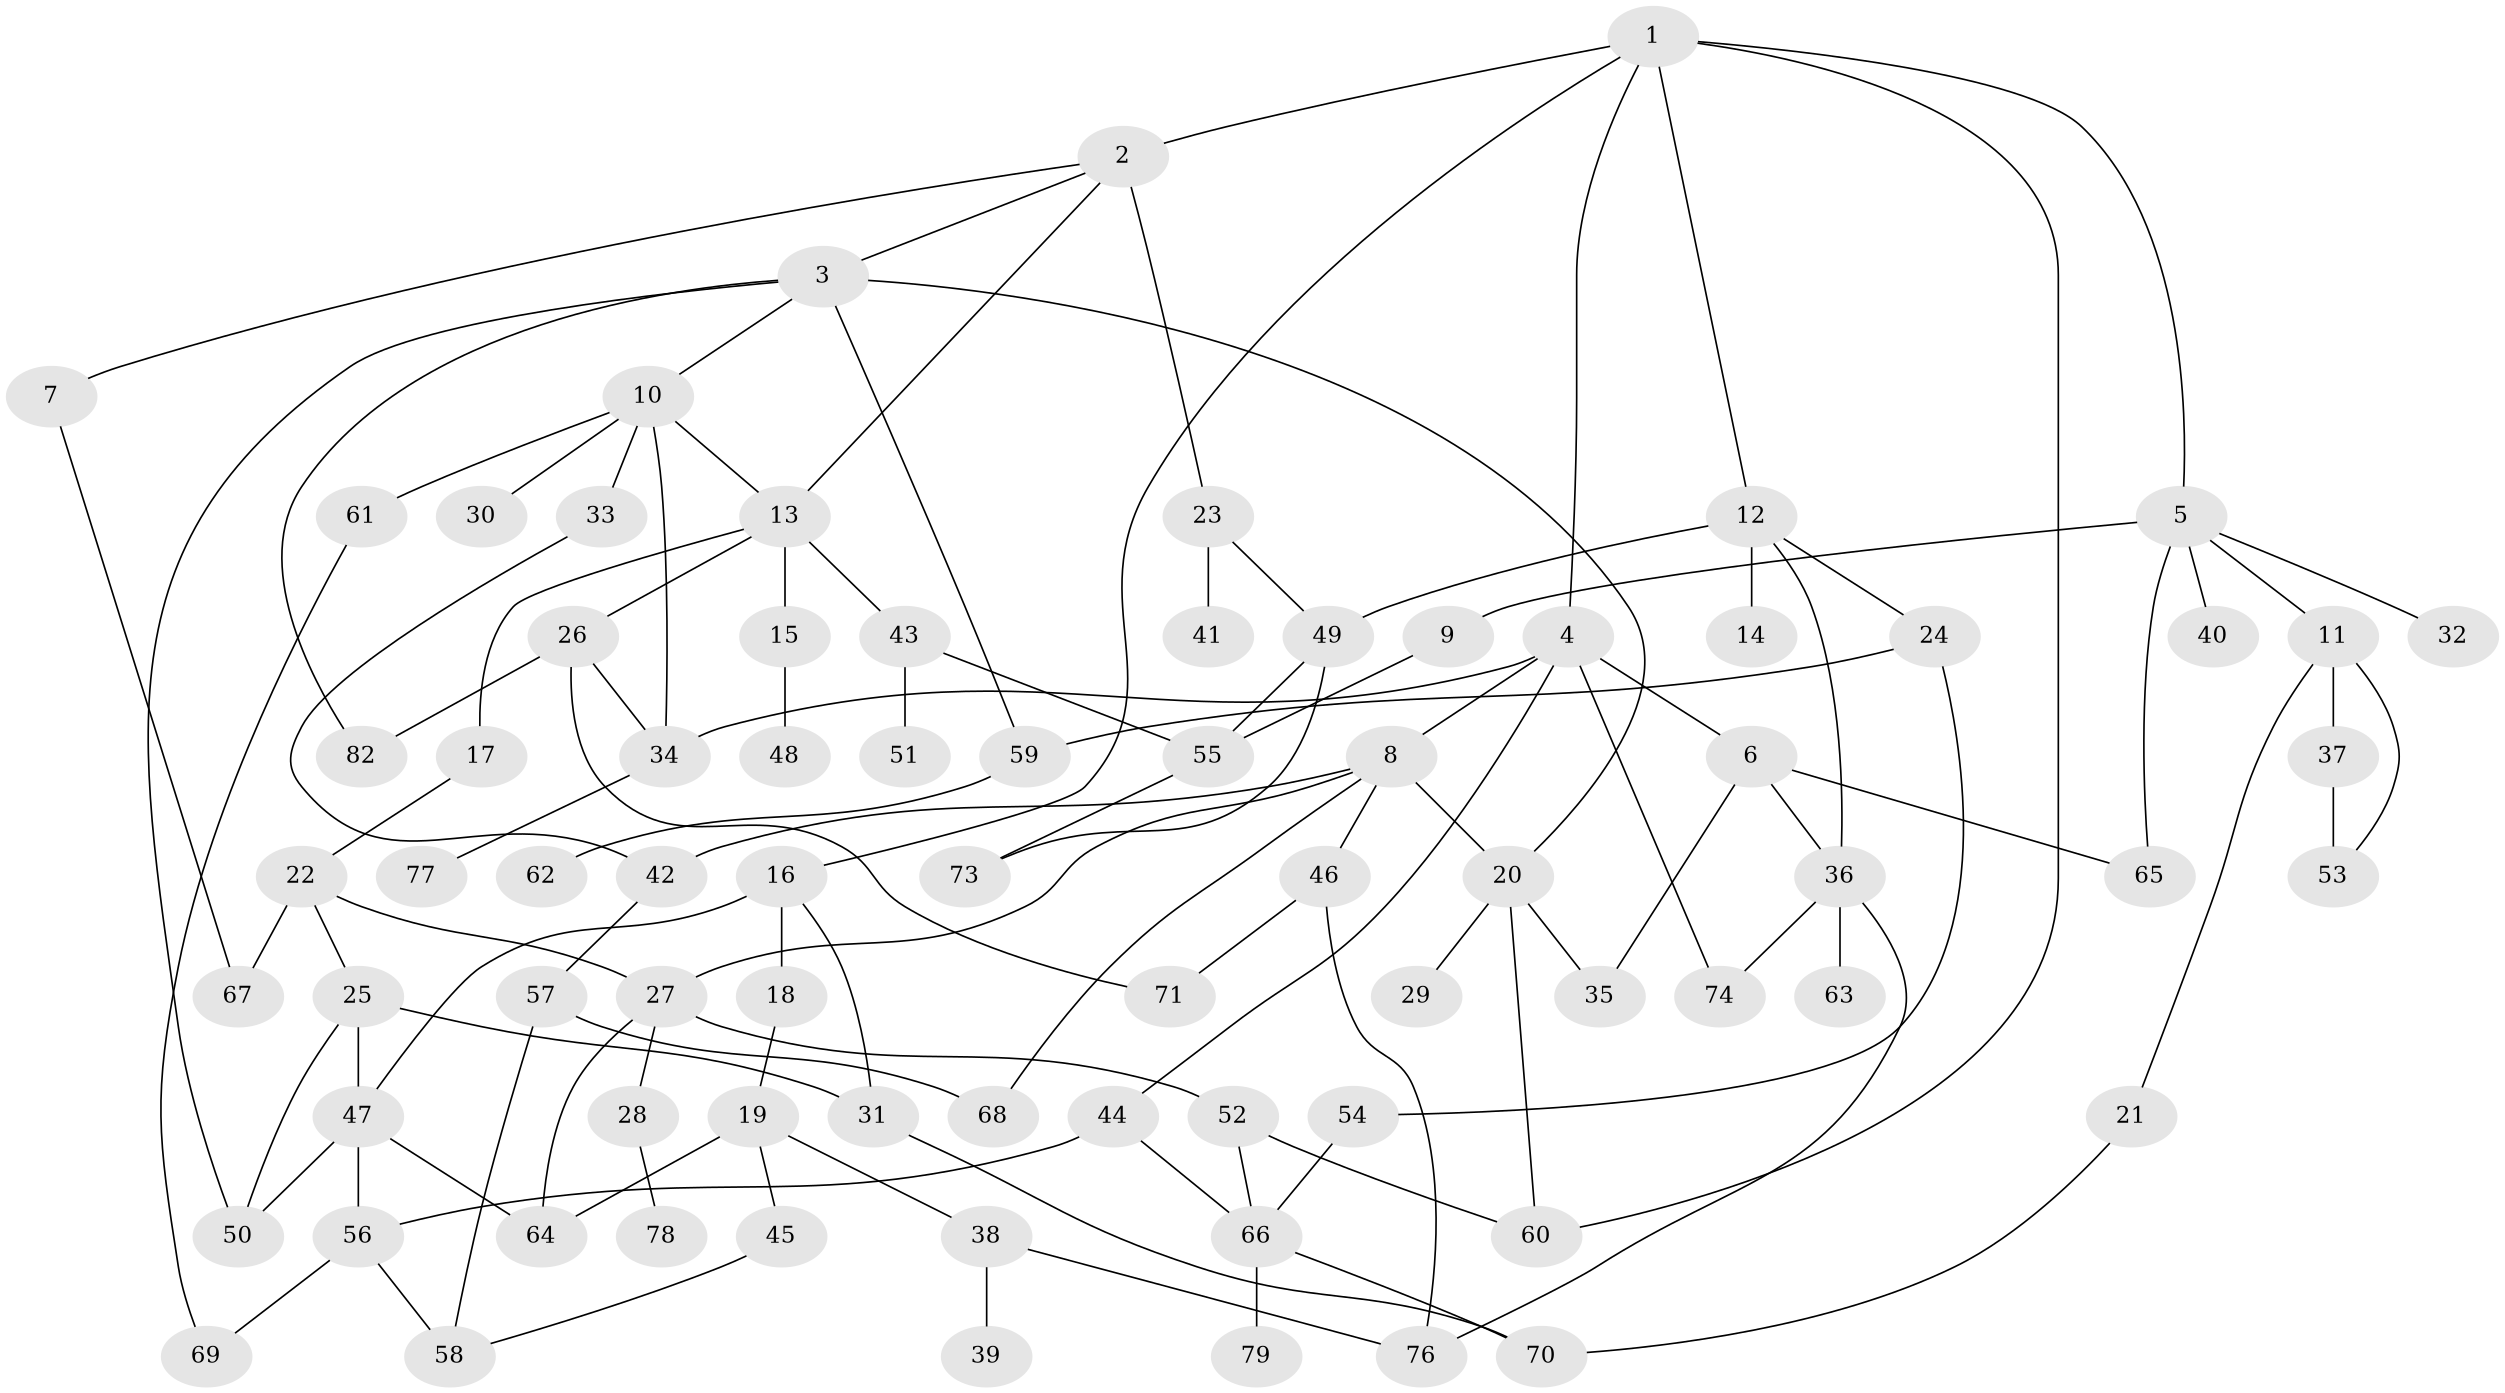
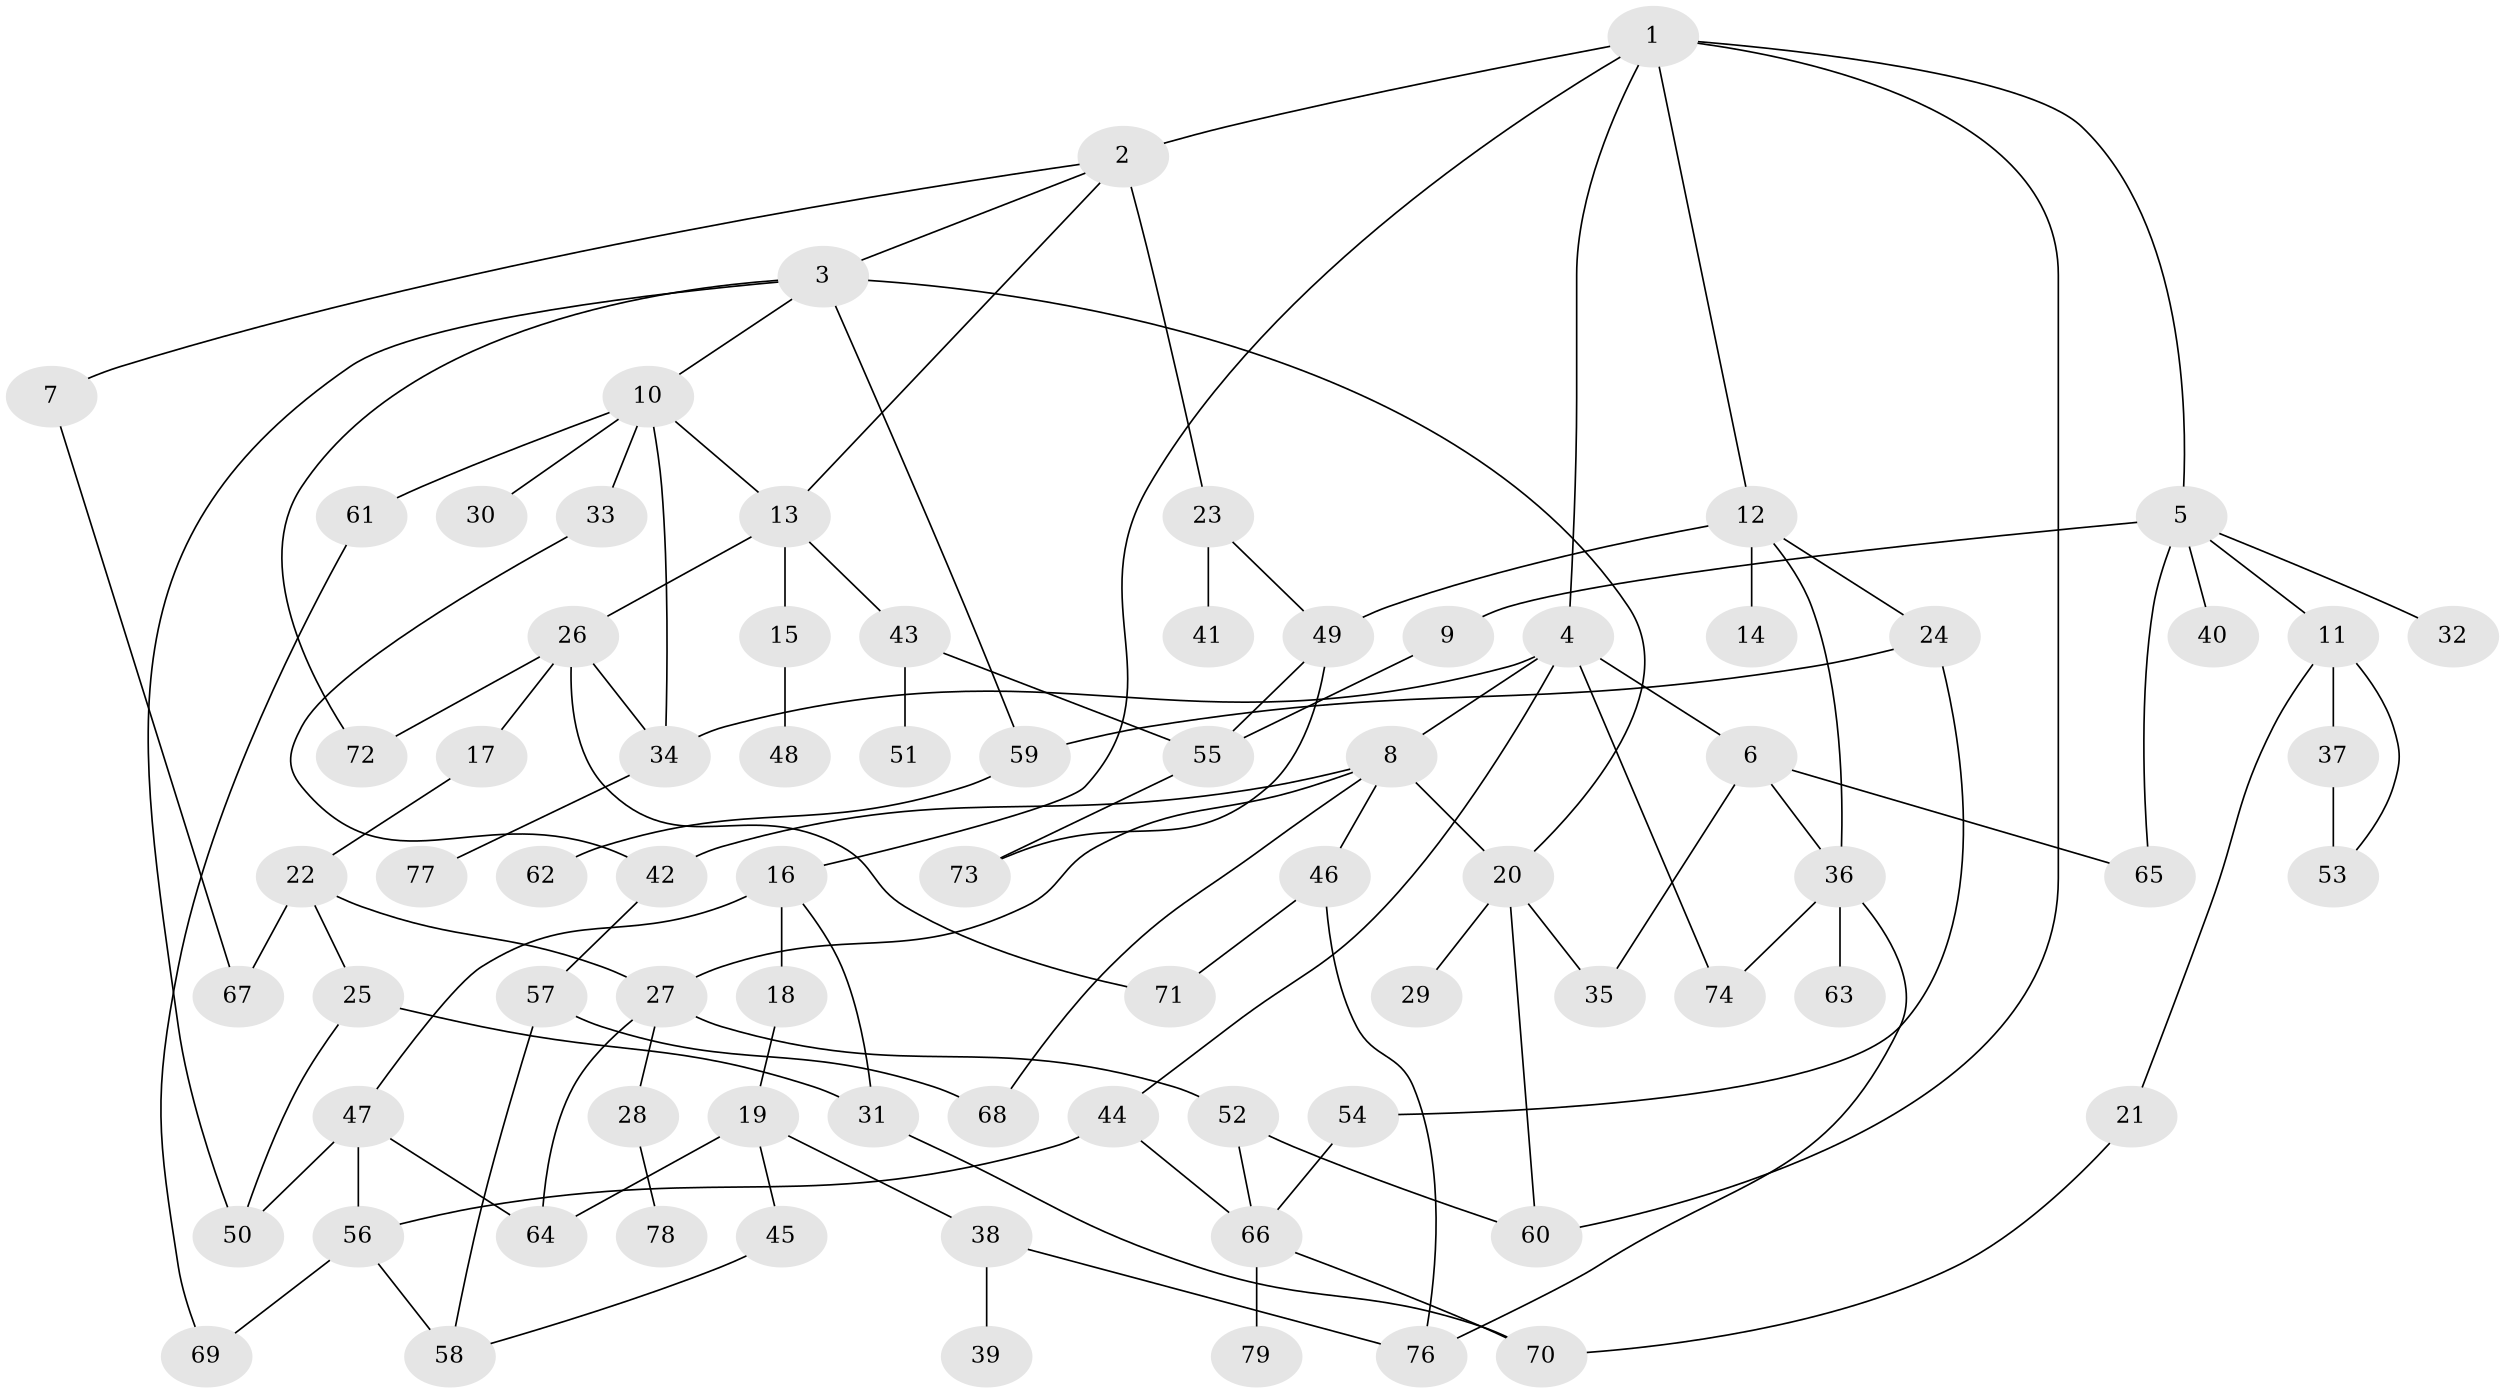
edge "13" -- "17": now "26" -- "17"
node "82": label "82" -> "72"
edge "25" -- "47": removed
